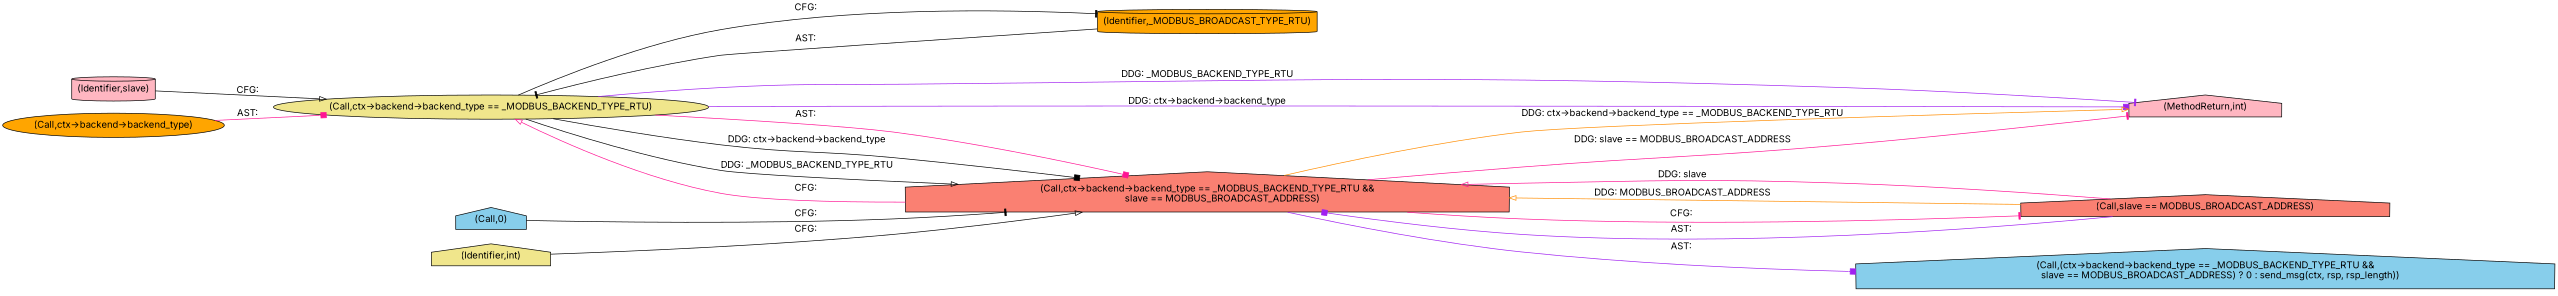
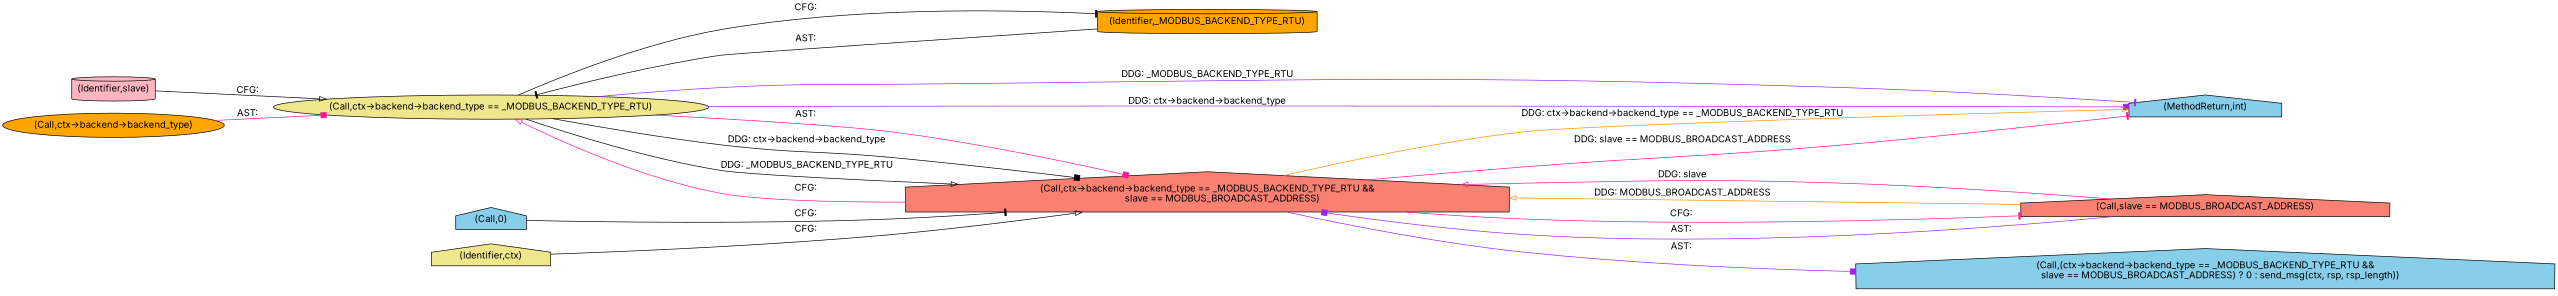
node "(Identifier,_MODBUS_BROADCAST_TYPE_RTU)": label "(Identifier,_MODBUS_BROADCAST_TYPE_RTU)" -> "(Identifier,_MODBUS_BACKEND_TYPE_RTU)"
node "(MethodReturn,int)": fillcolor lightpink -> skyblue
node "(Identifier,int)": label "(Identifier,int)" -> "(Identifier,ctx)"
